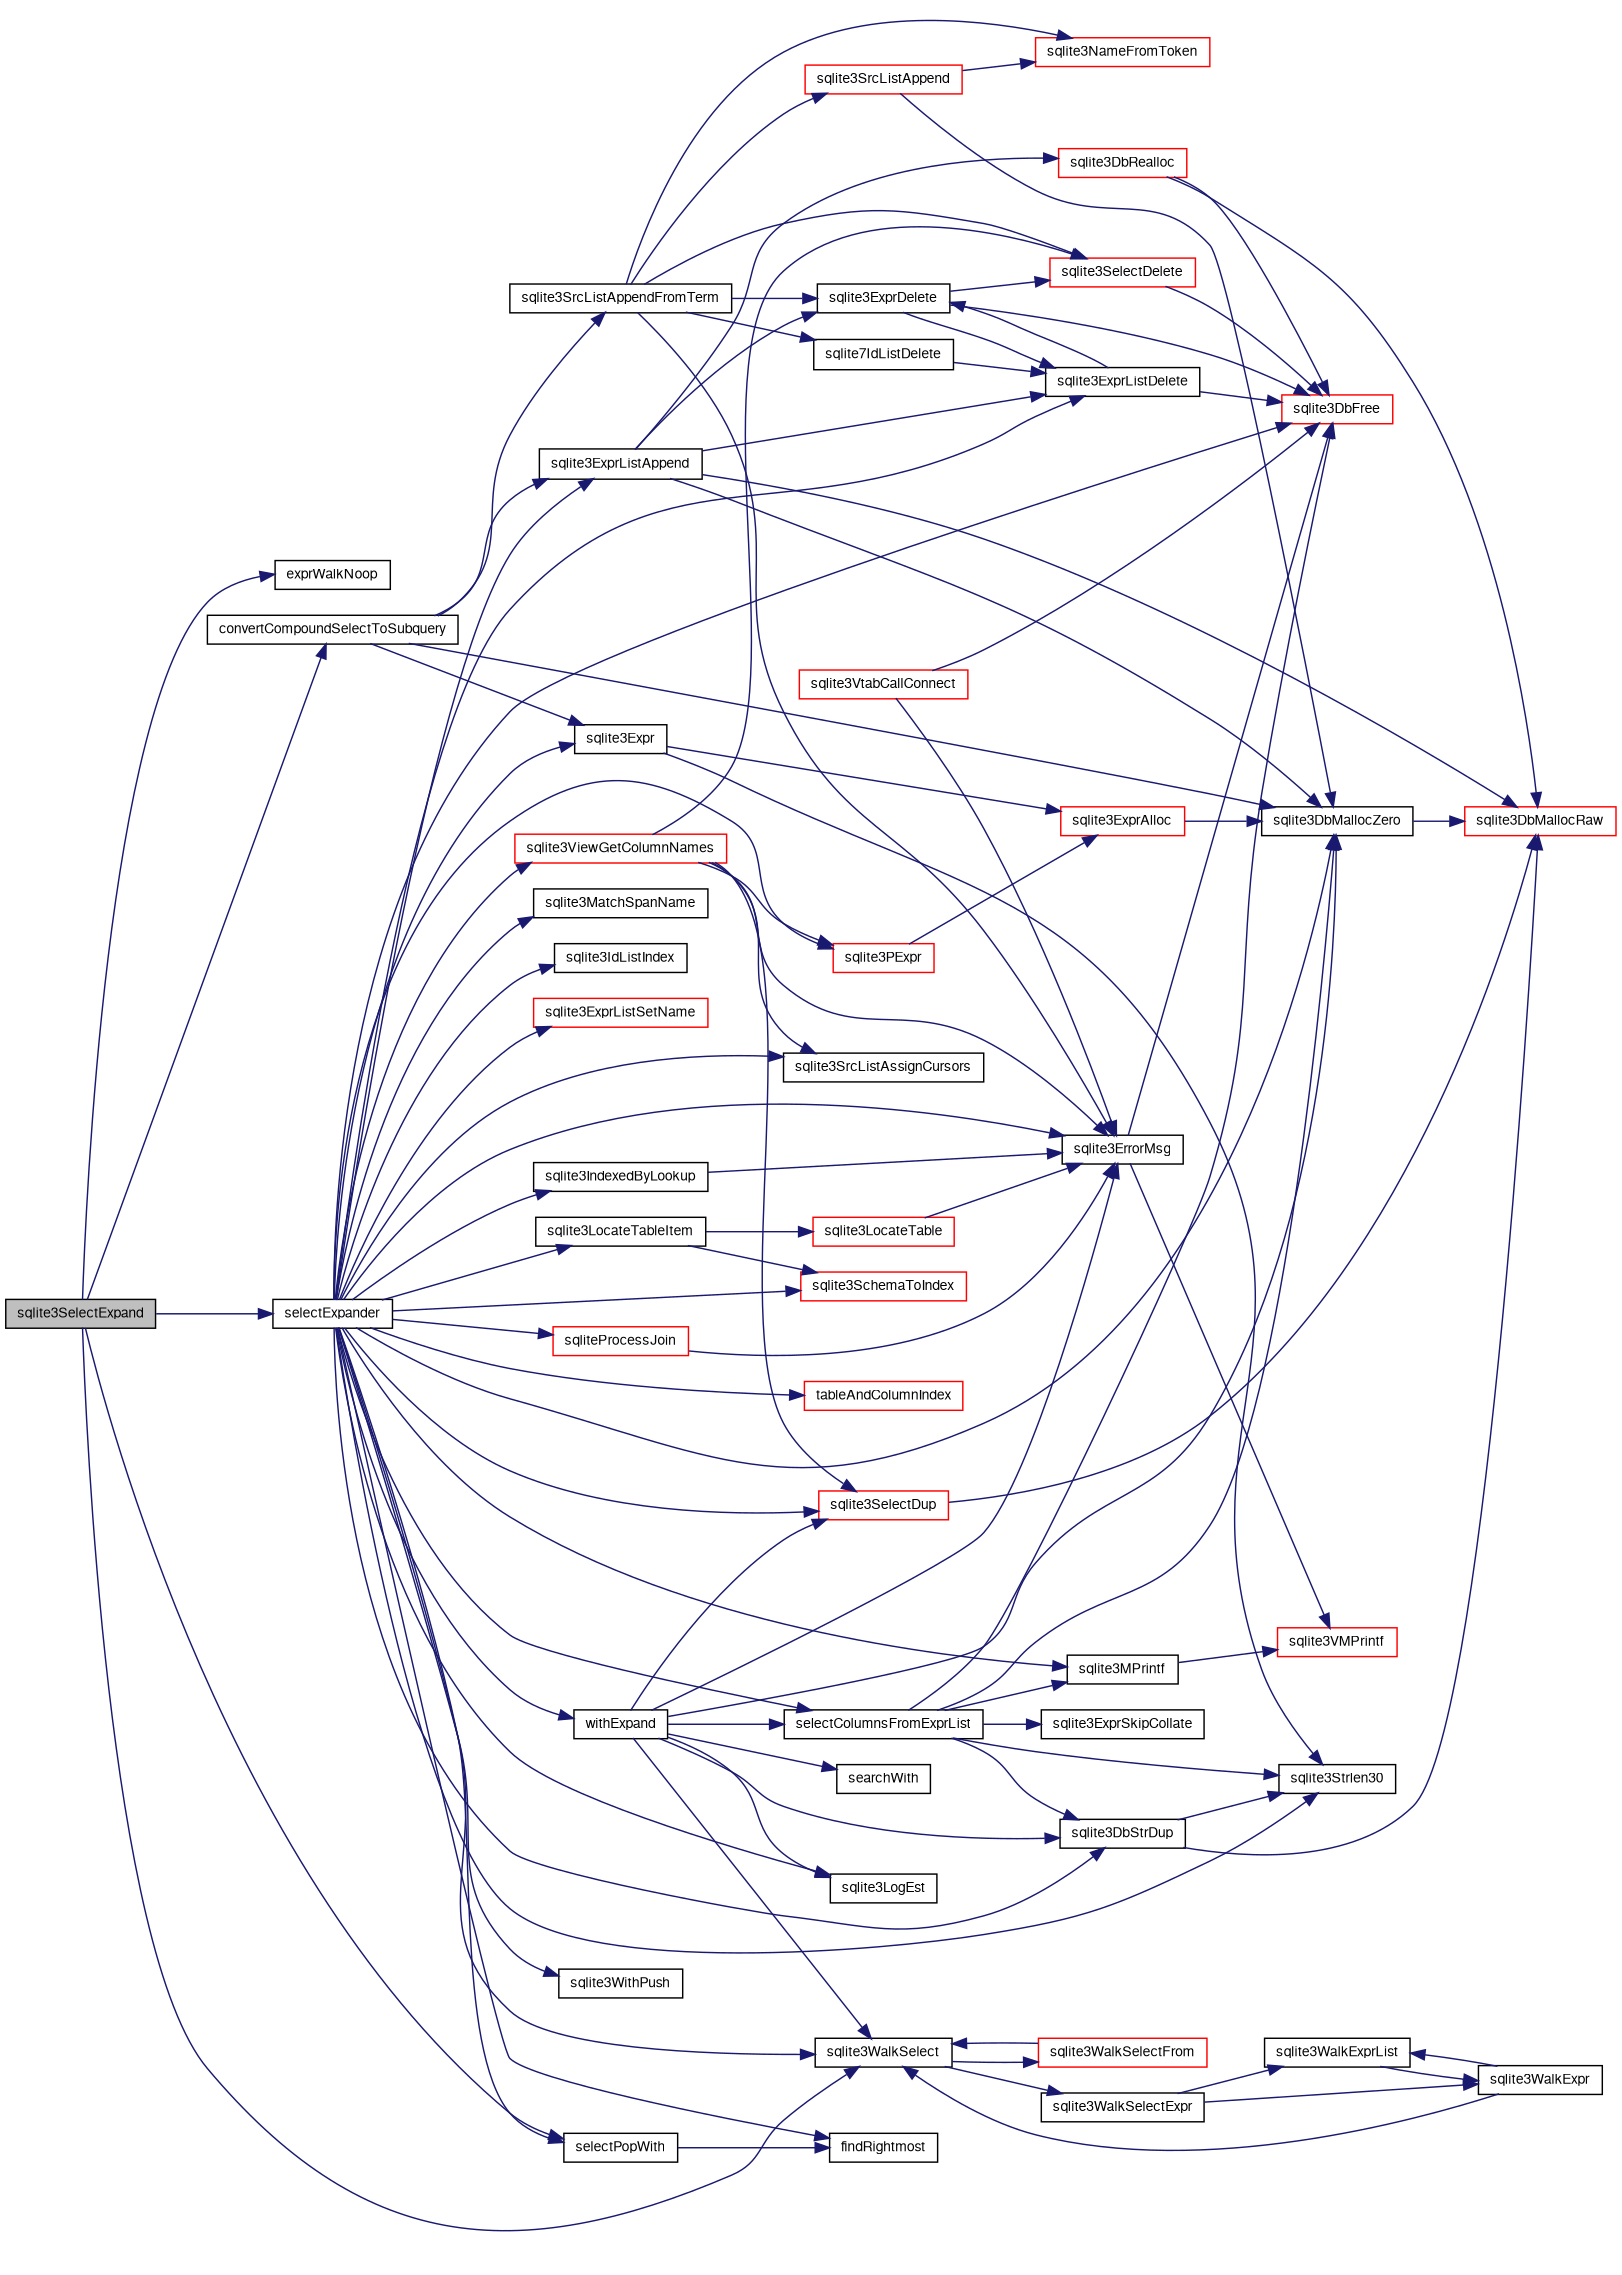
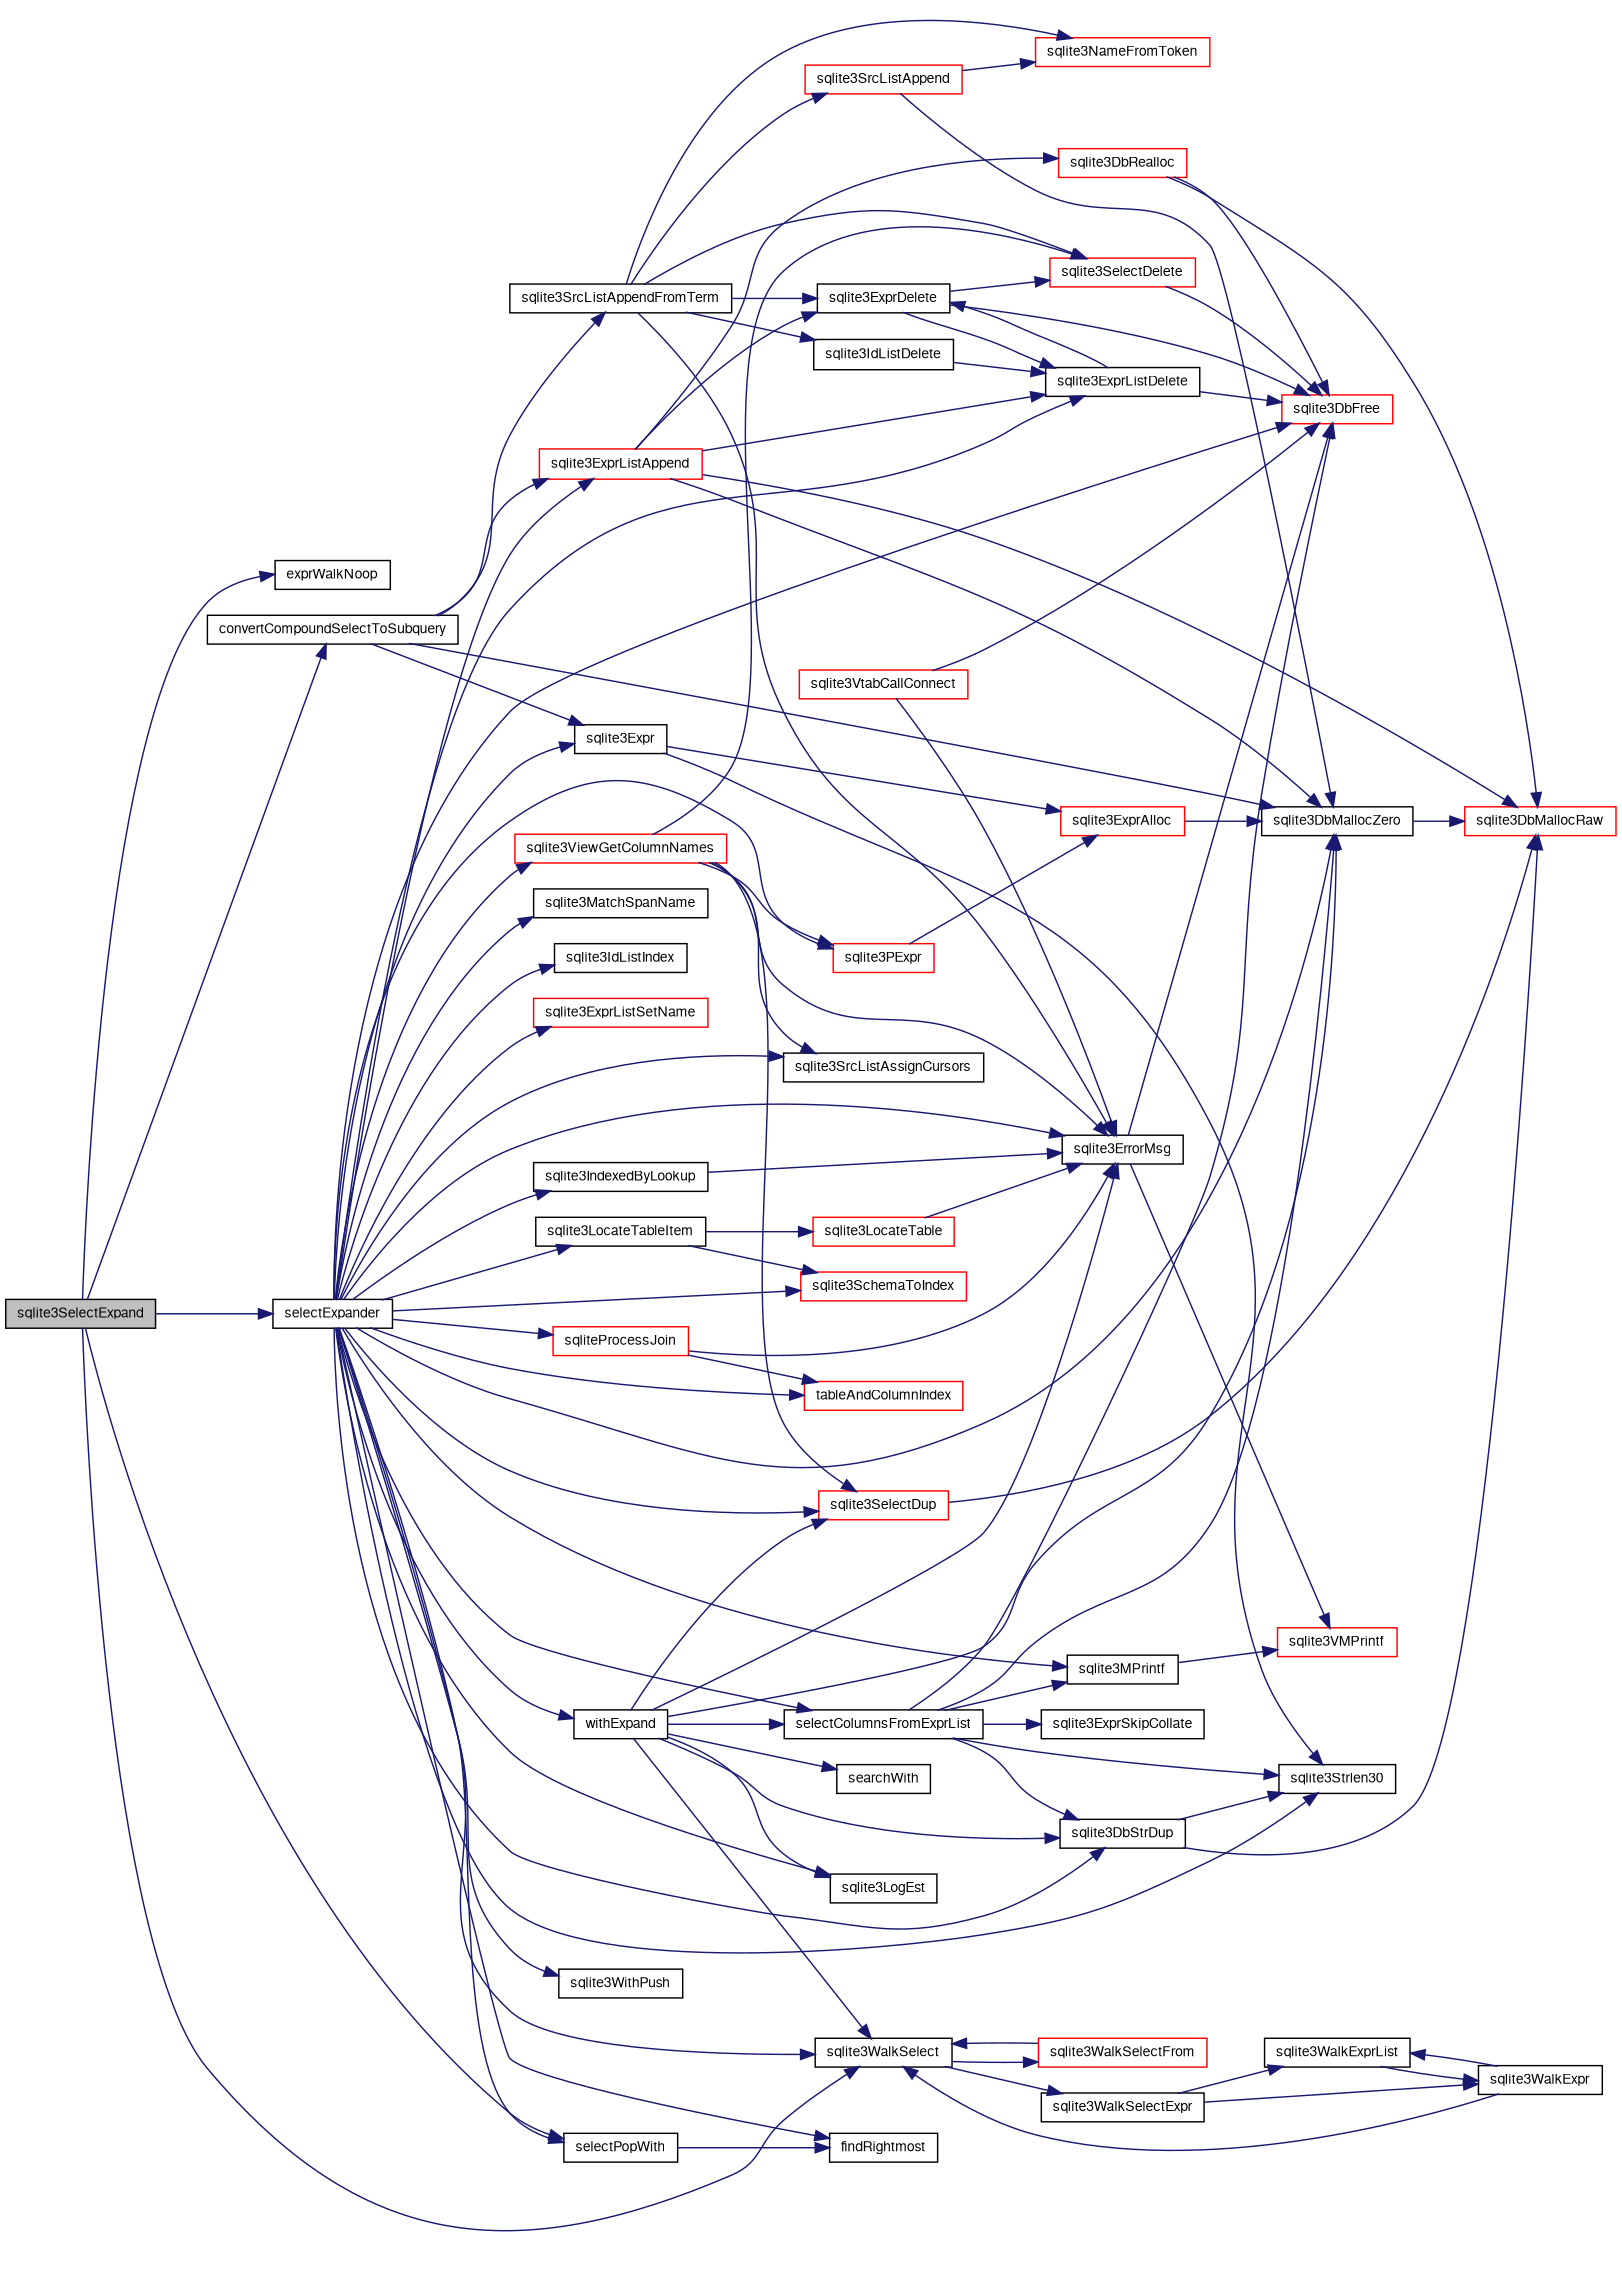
node "sqlite7IdListDelete": label "sqlite7IdListDelete" -> "sqlite3IdListDelete"
node "sqlite3ExprListAppend": color black -> red
edge "sqliteProcessJoin" -> "tableAndColumnIndex": added
